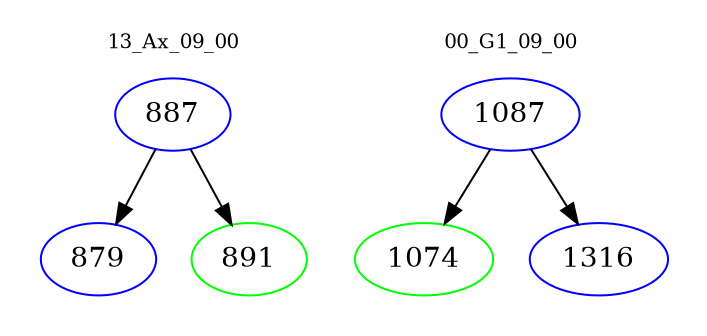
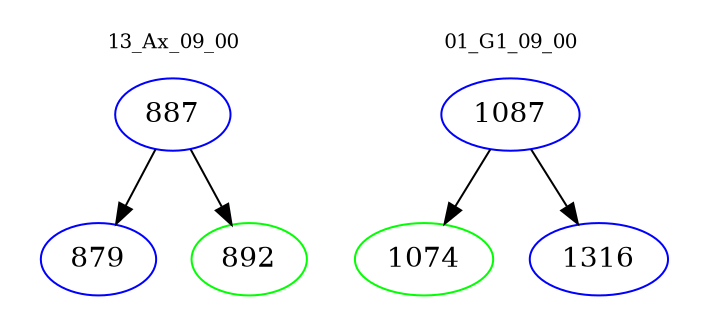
cluster "00_G1_09_00": label "00_G1_09_00" -> "01_G1_09_00"
node "891": label "891" -> "892"
